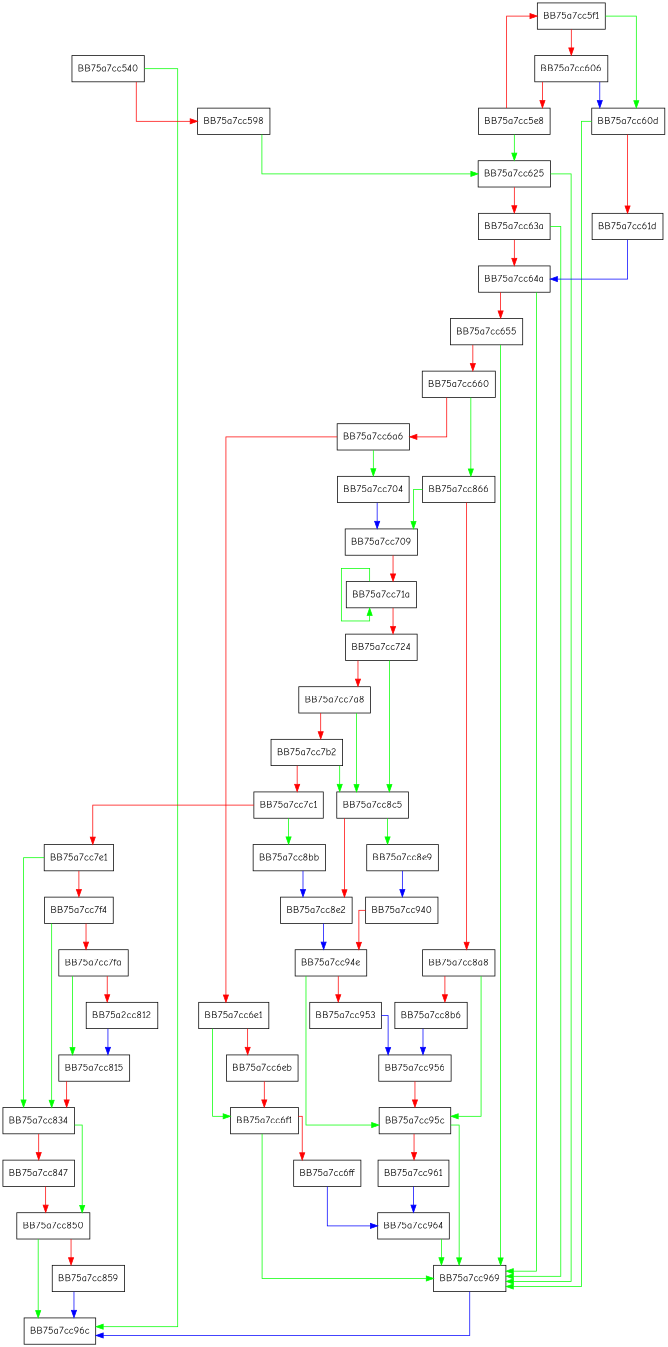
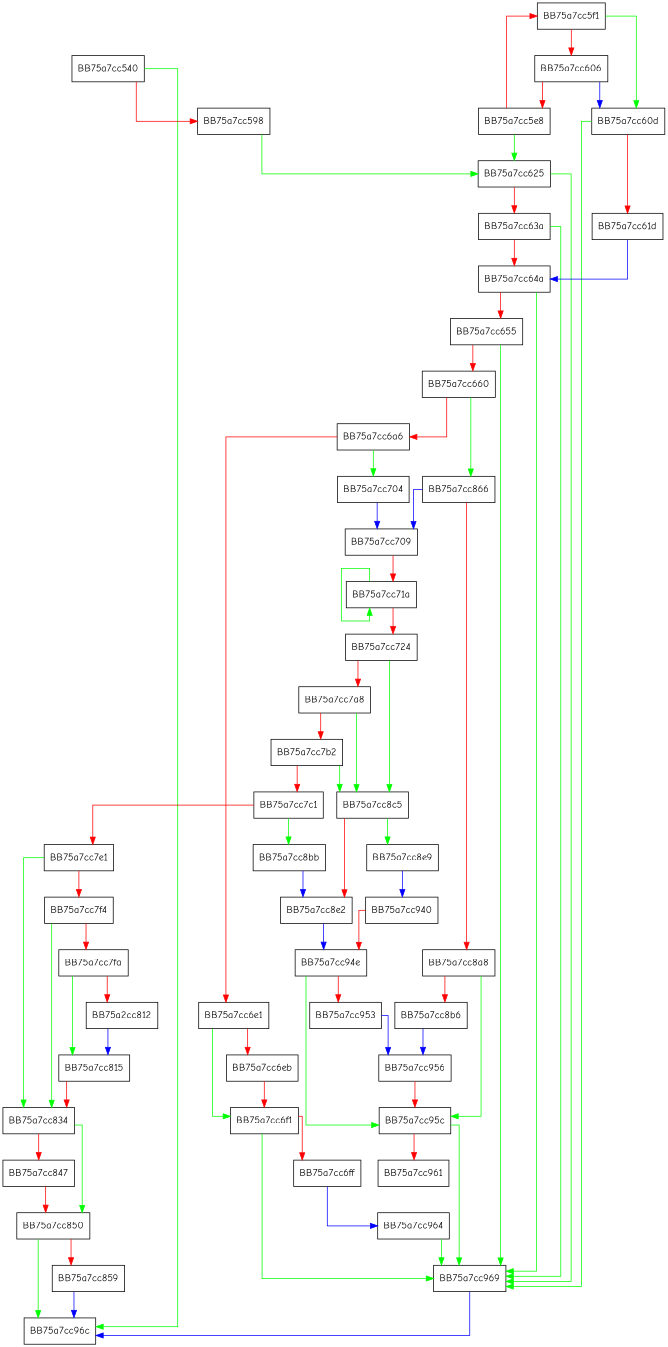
edge "BB75a7cc866" -> "BB75a7cc709": color green -> blue
edge "BB75a7cc961" -> "BB75a7cc964": removed
